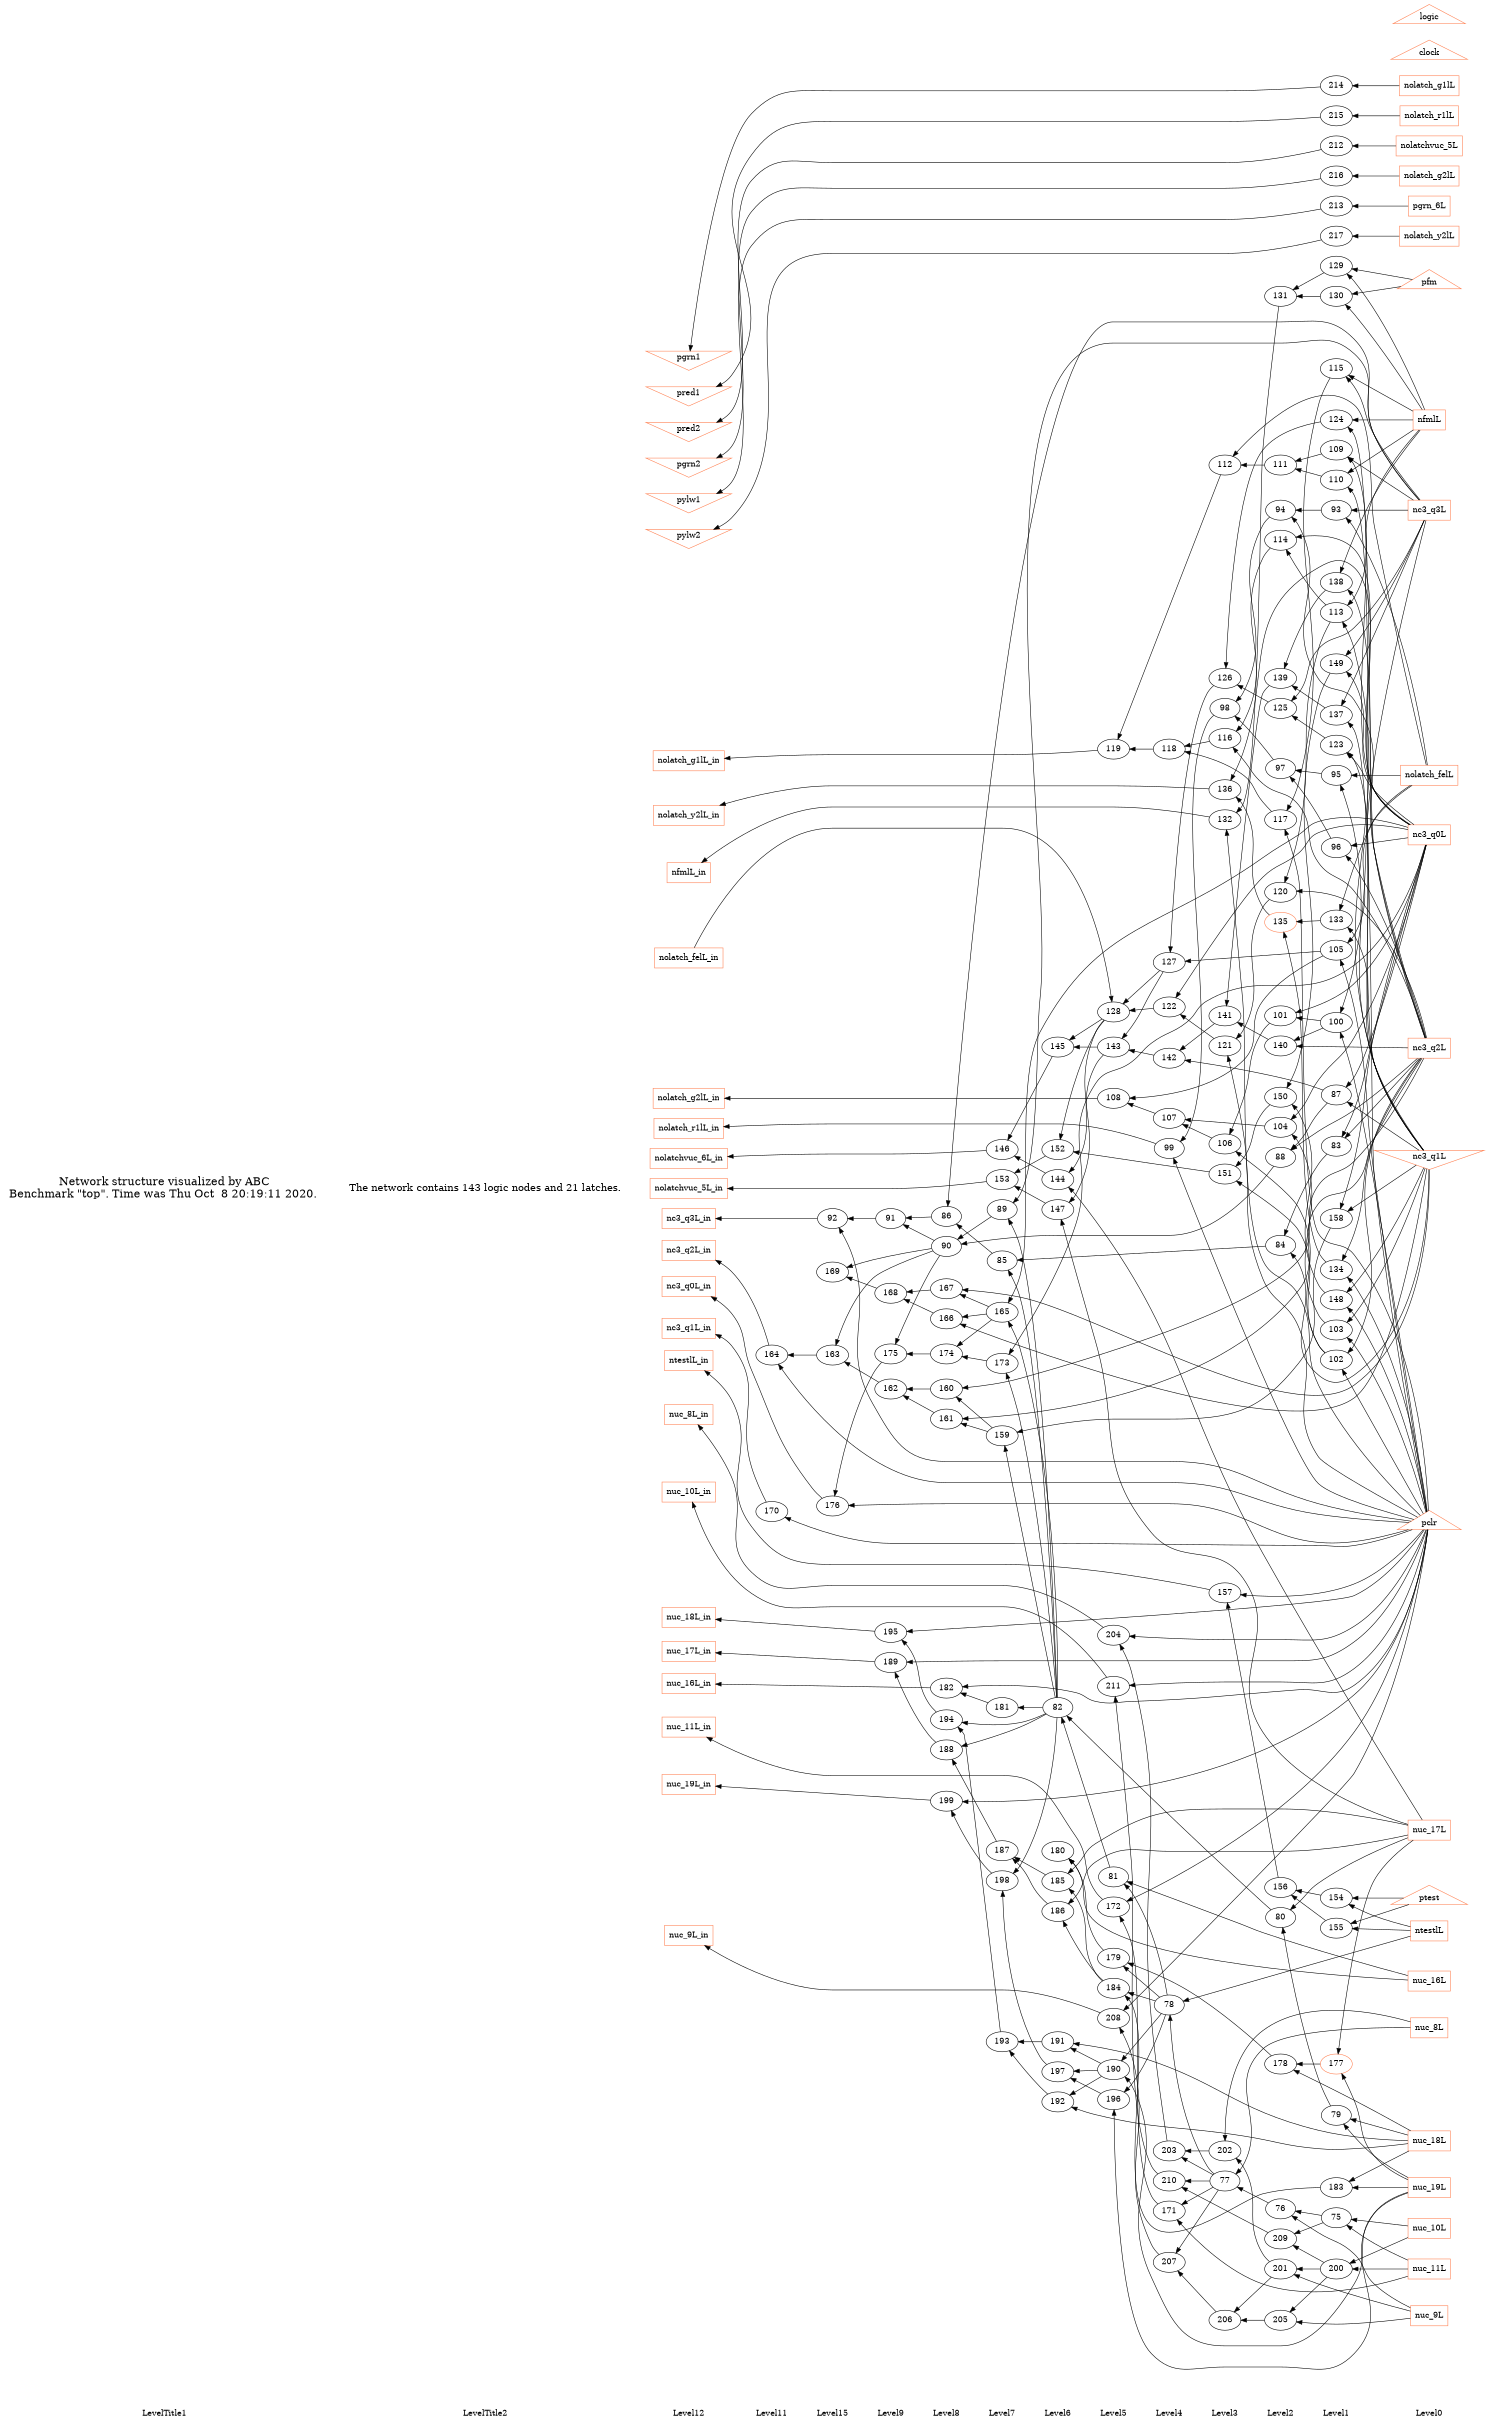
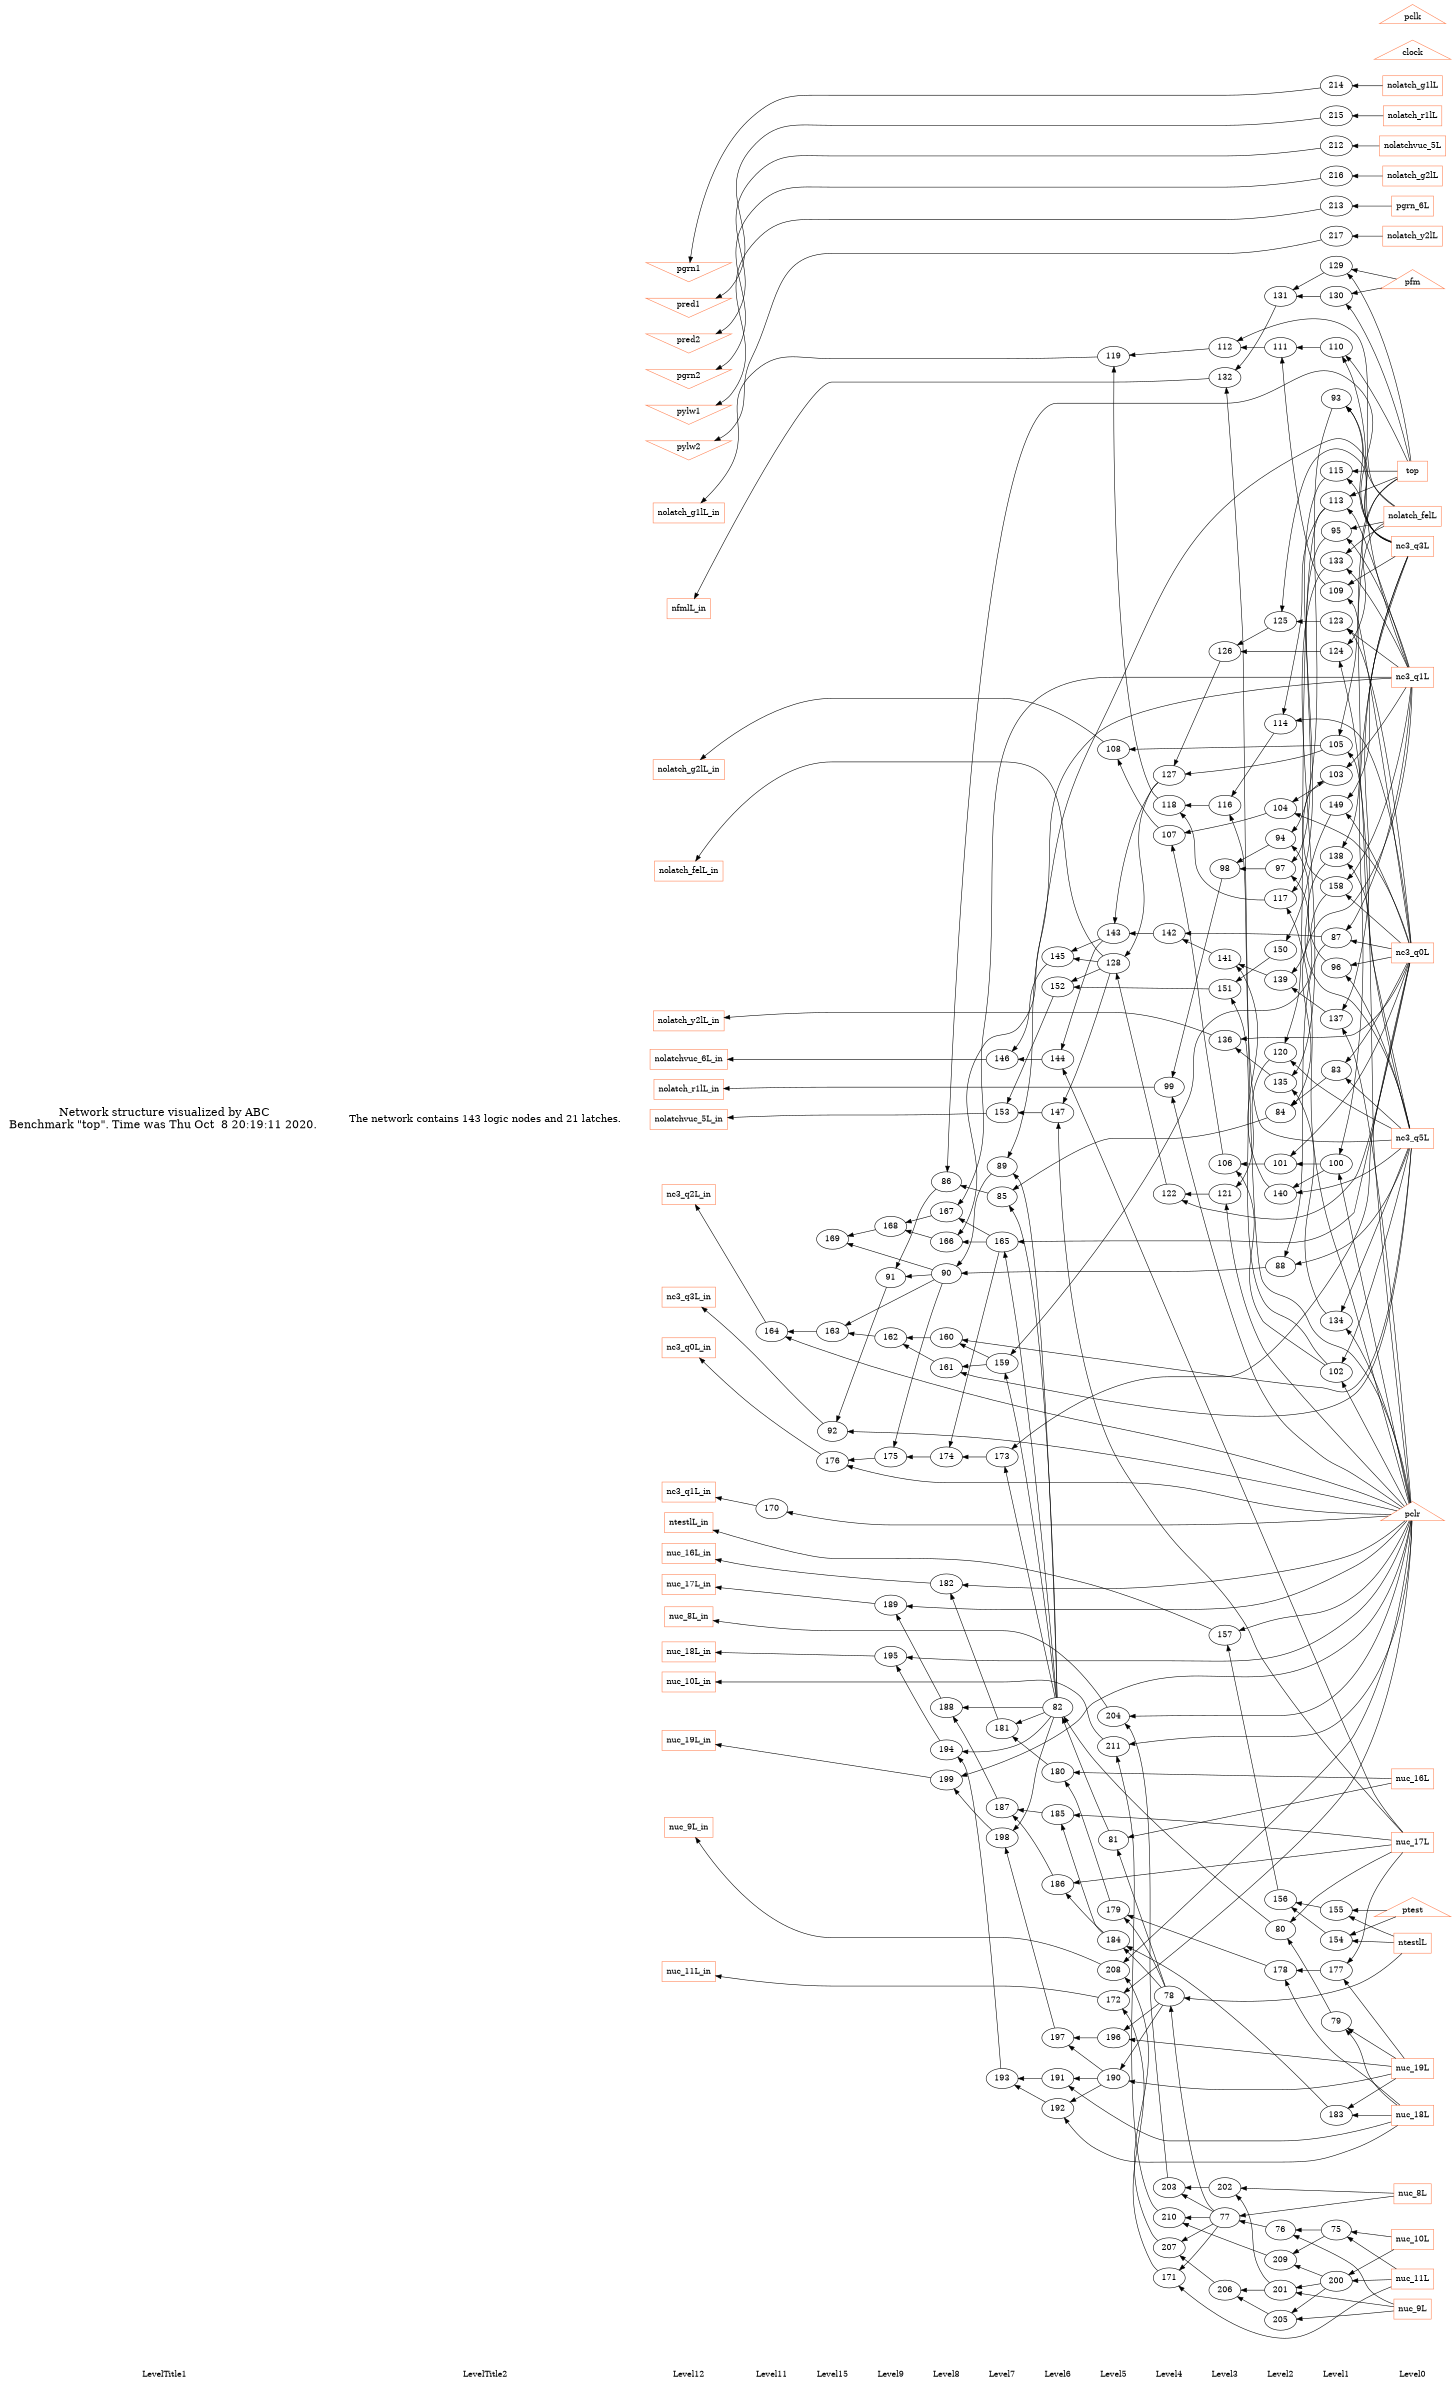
node "logic": label "logic" -> "pclk"
node "nfmlL": label "nfmlL" -> "top"
edge "nolatch_felL_in" -> "128": reversed
node "135": color coral -> black
node "nc3_q2L": label "nc3_q2L" -> "nc3_q5L"
node "nc3_q1L": shape invtriangle -> box
node "148": removed
edge "pclr" -> "103": now "158" -> "103"
edge "180" -> "181": added
node "177": color coral -> black
